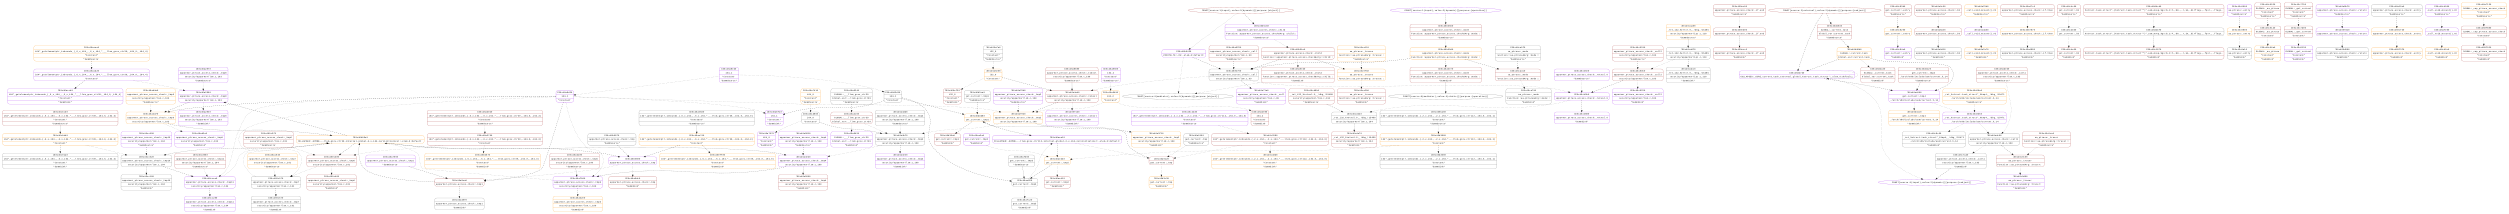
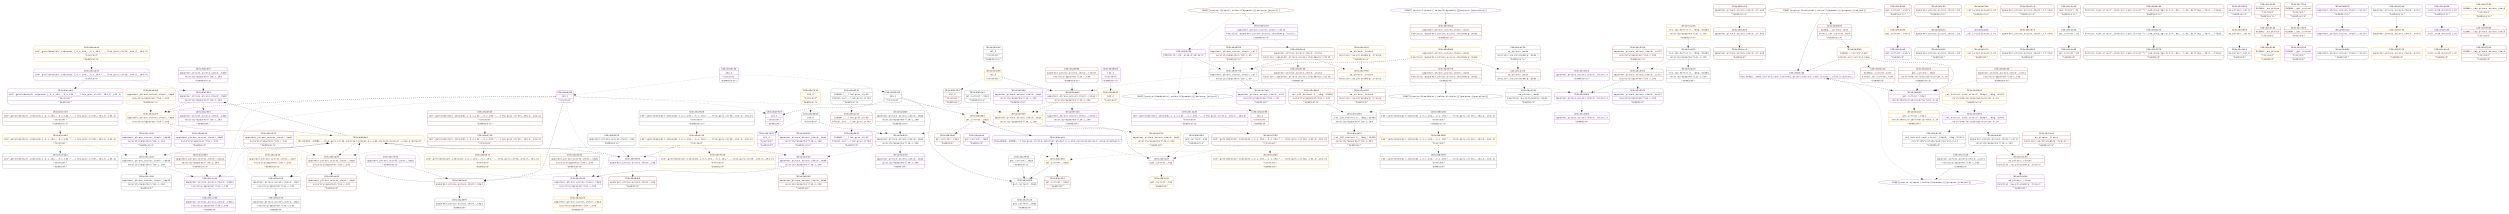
node "CE0x46c4c90": text "get_current:_bb" -> "get_tracer:_bb"
edge "CE0x46ade50" -> "CE0x46adc90": now "CE0x46ade50" -> "CE0x46ae500"
